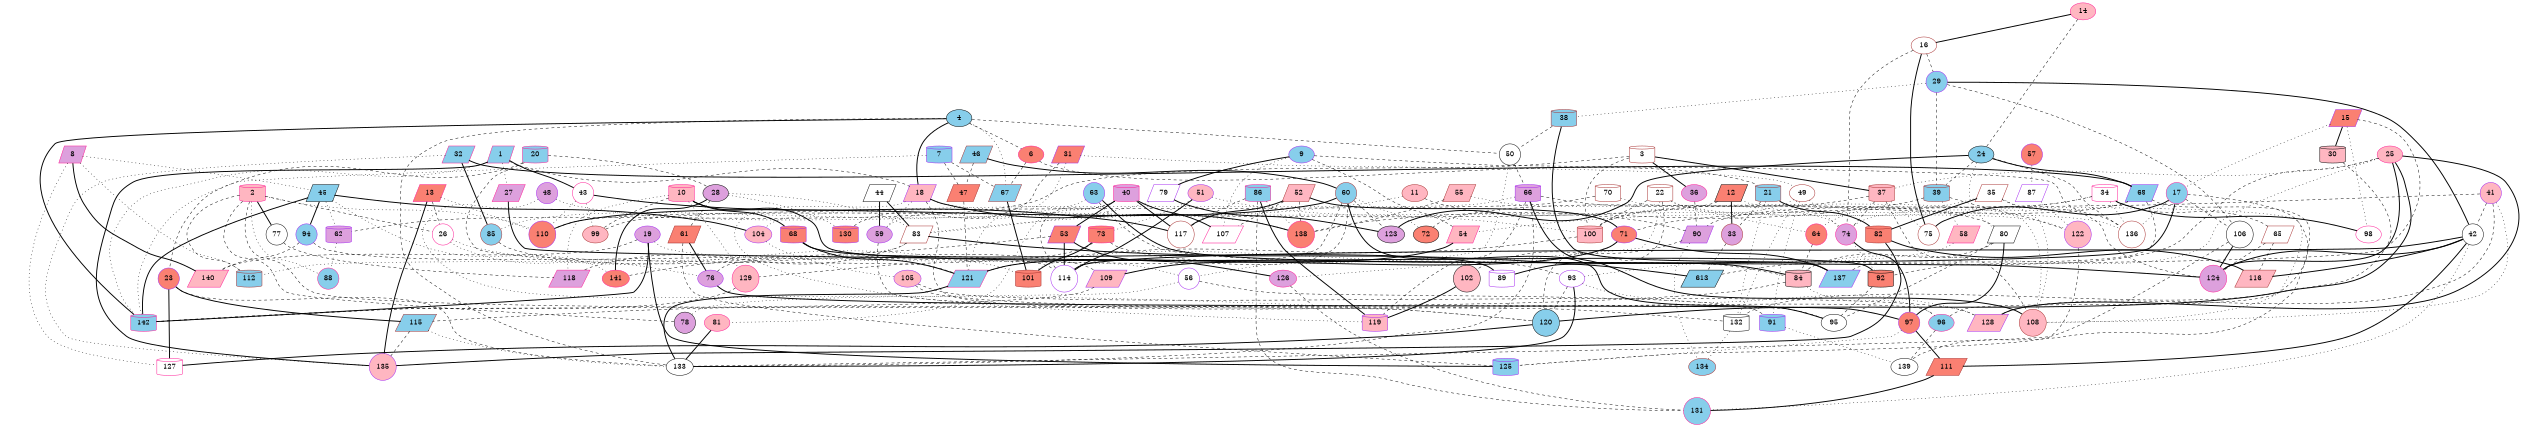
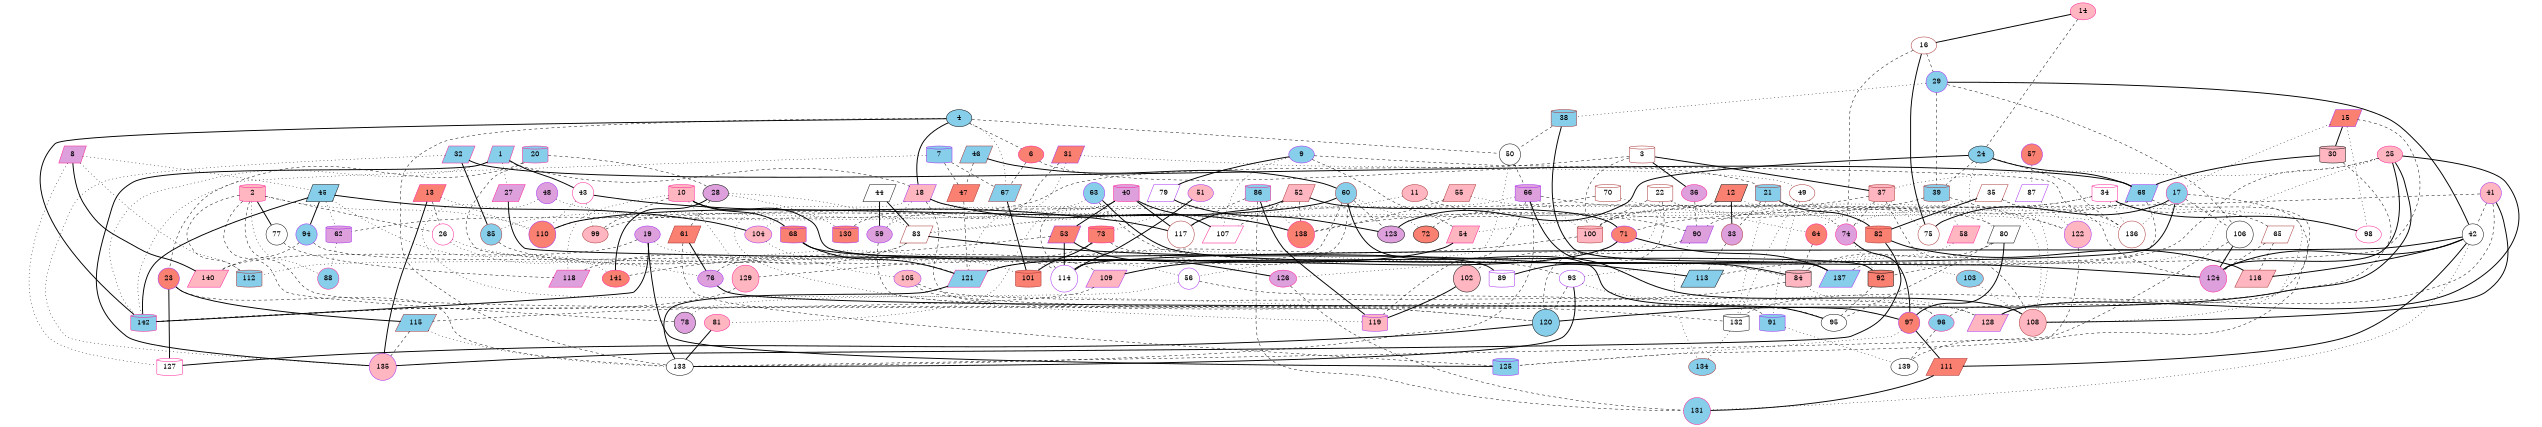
edge "30" -- "69": added
edge "51" -- "100": now "66" -- "100"
node "613": label "613" -> "113"
node "103": added
edge "41" -- "108": style dotted -> bold
